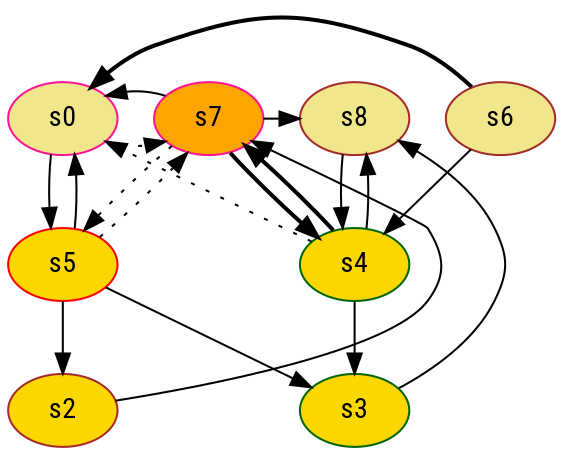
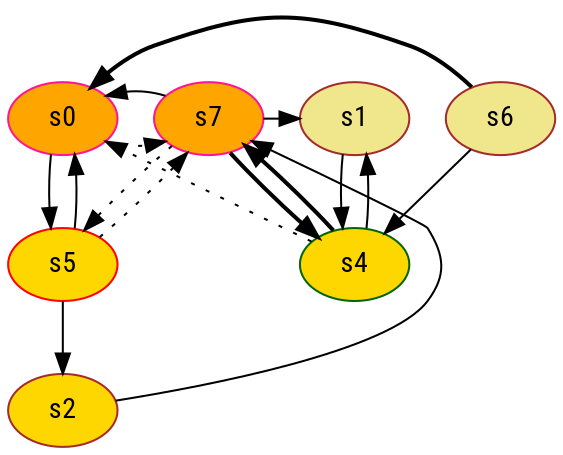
node "s0": fillcolor khaki -> orange
node "s8": label "s8" -> "s1"
node "s3": removed
